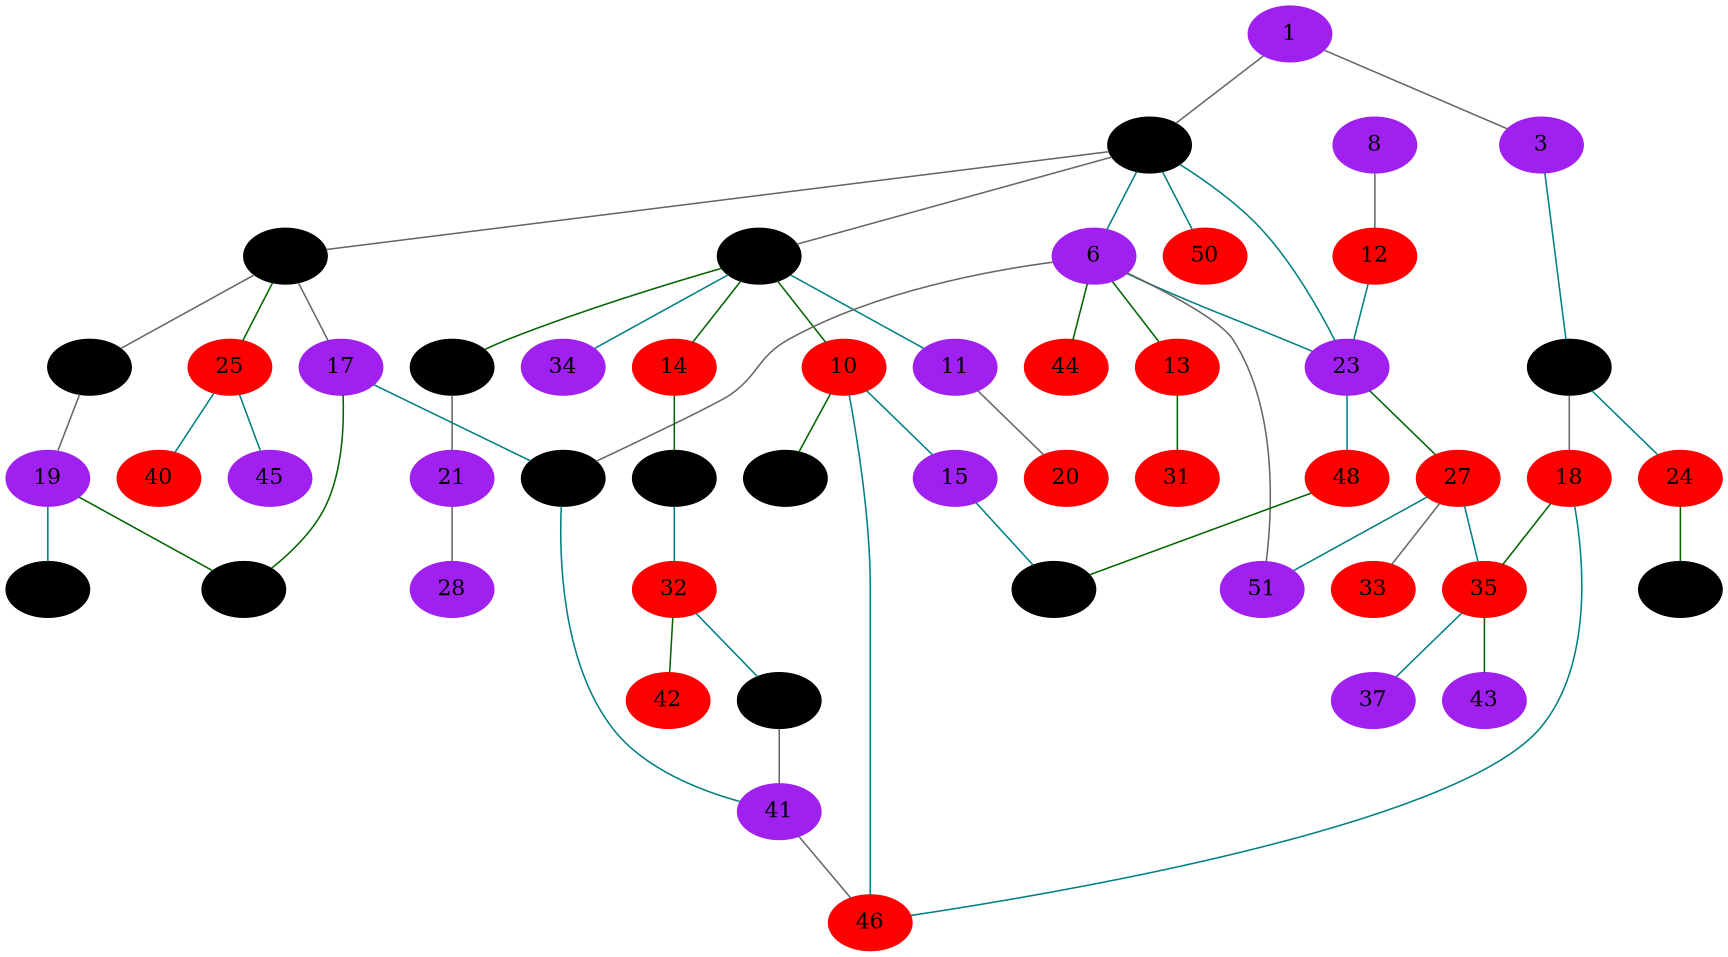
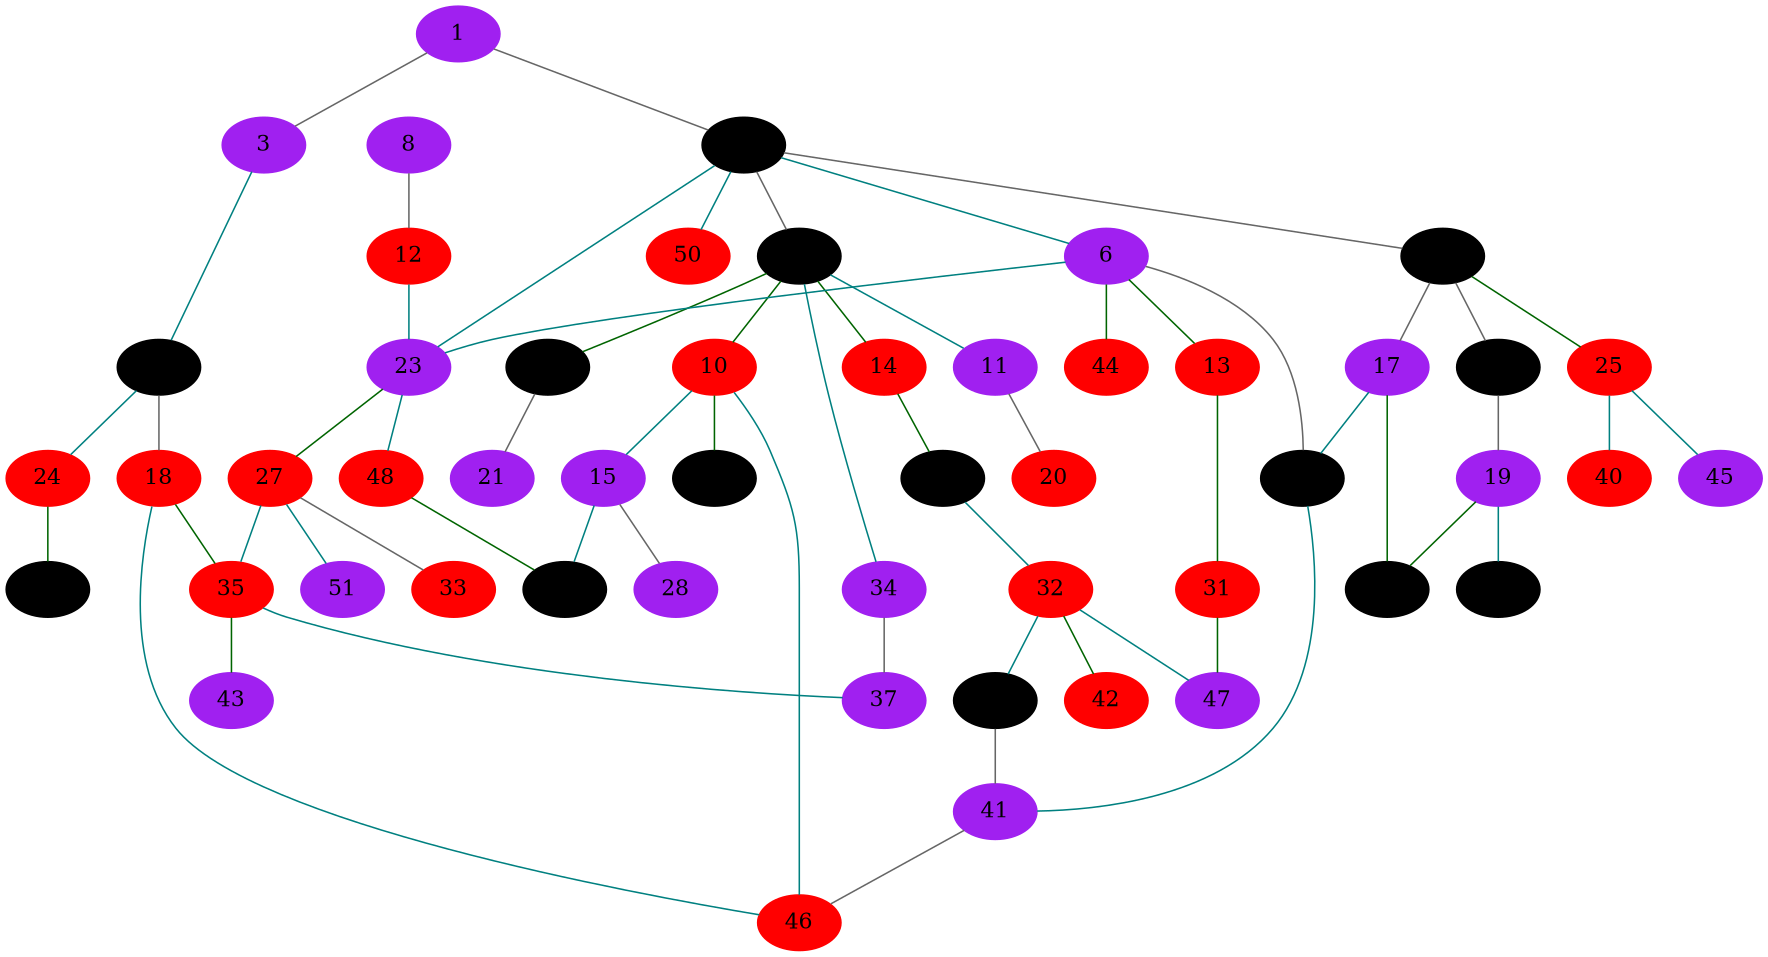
edge "6" -- "51": removed
edge "21" -- "28": now "15" -- "28"
edge "34" -- "37": added
node "47": added
